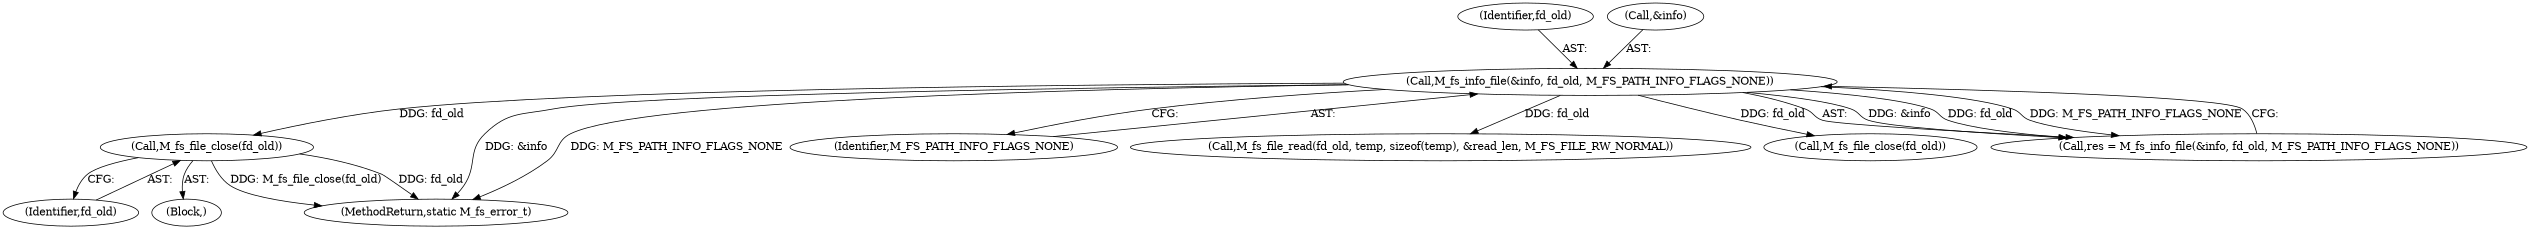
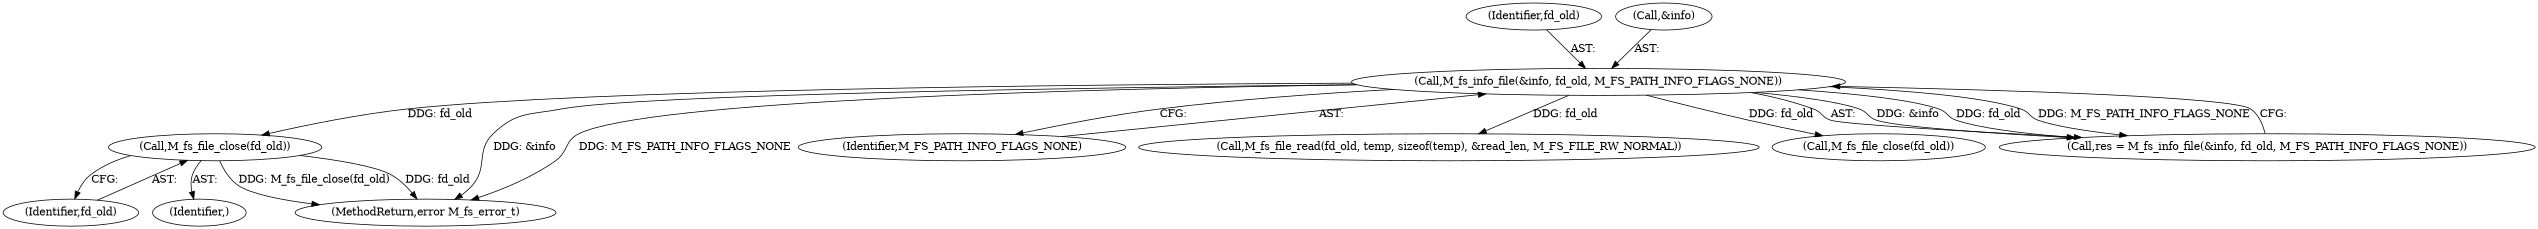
node "(Block,)": label "(Block,)" -> "(Identifier,)"
node "(MethodReturn,static M_fs_error_t)": label "(MethodReturn,static M_fs_error_t)" -> "(MethodReturn,error M_fs_error_t)"
